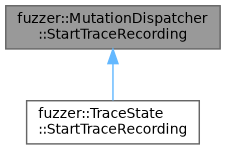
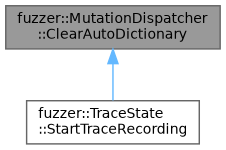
node "fuzzer::MutationDispatcher ::StartTraceRecording": label "fuzzer::MutationDispatcher ::StartTraceRecording" -> "fuzzer::MutationDispatcher ::ClearAutoDictionary"
